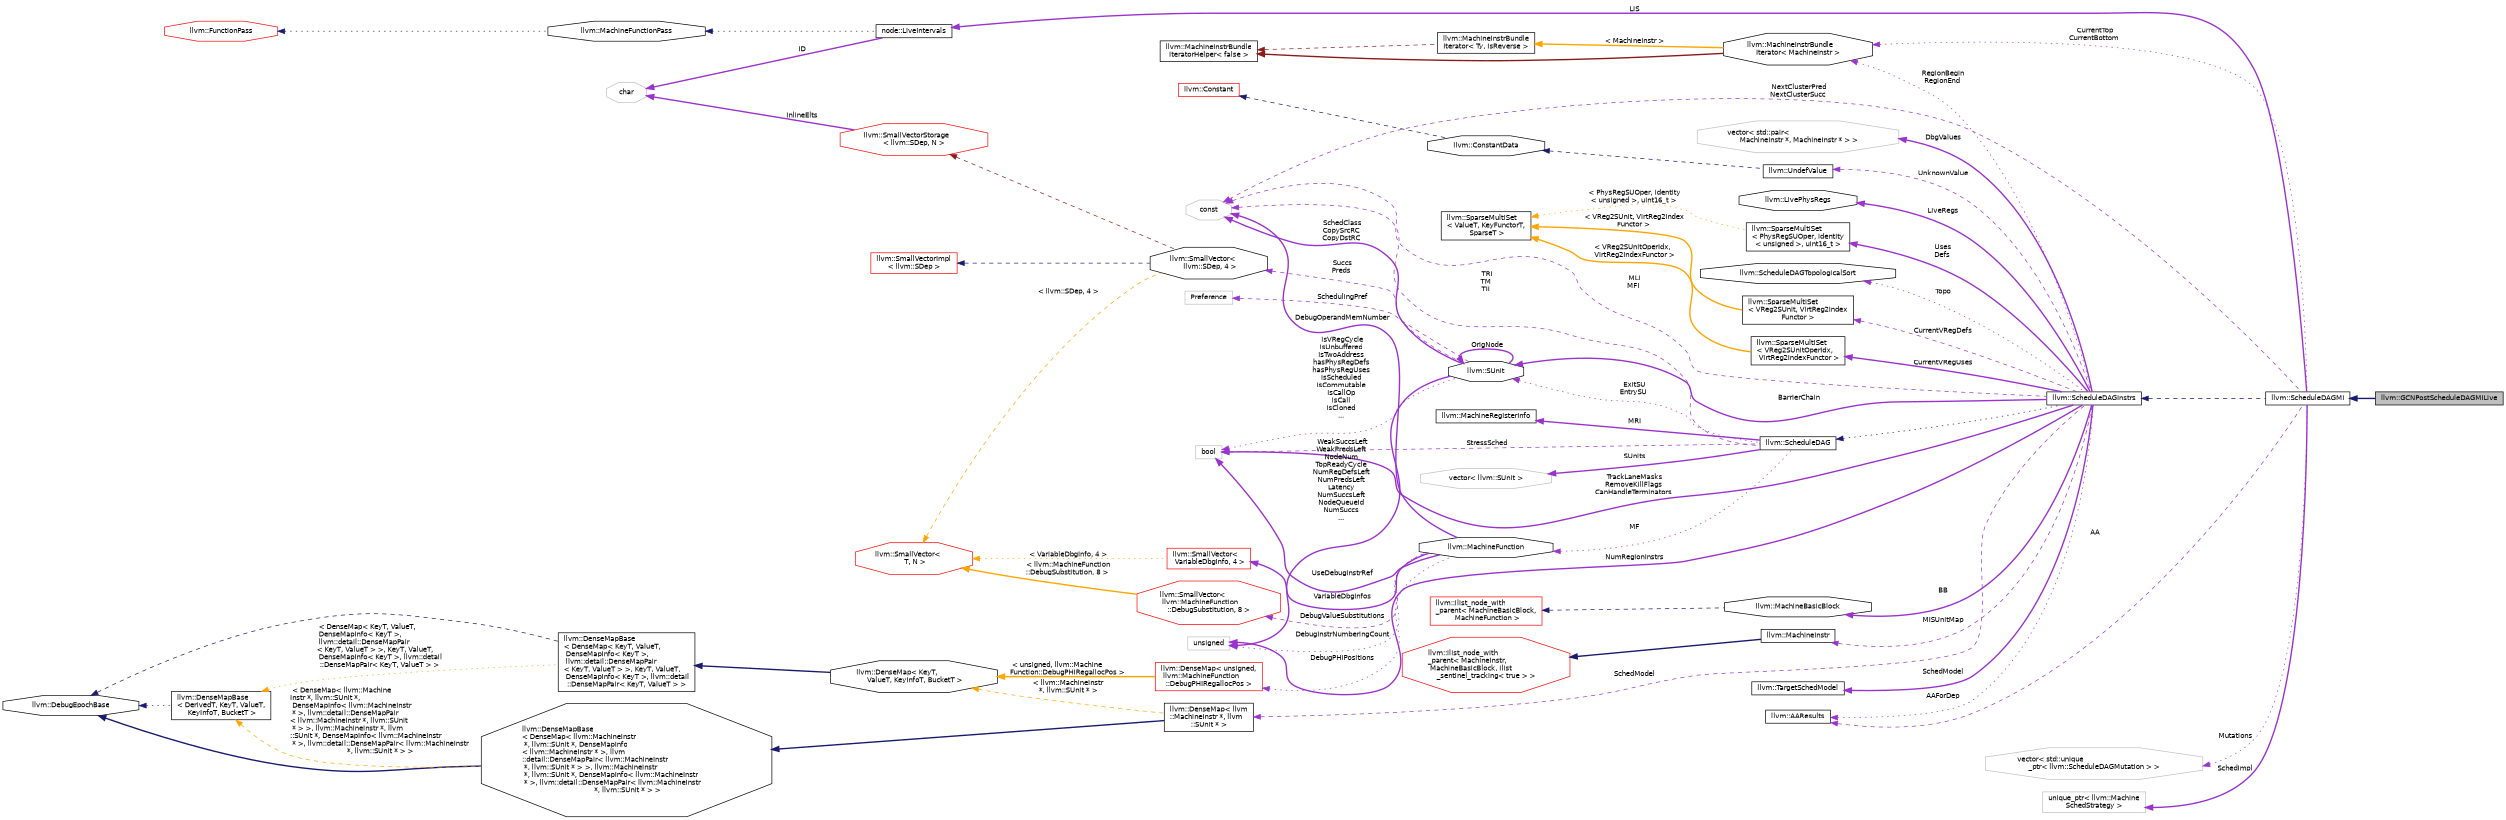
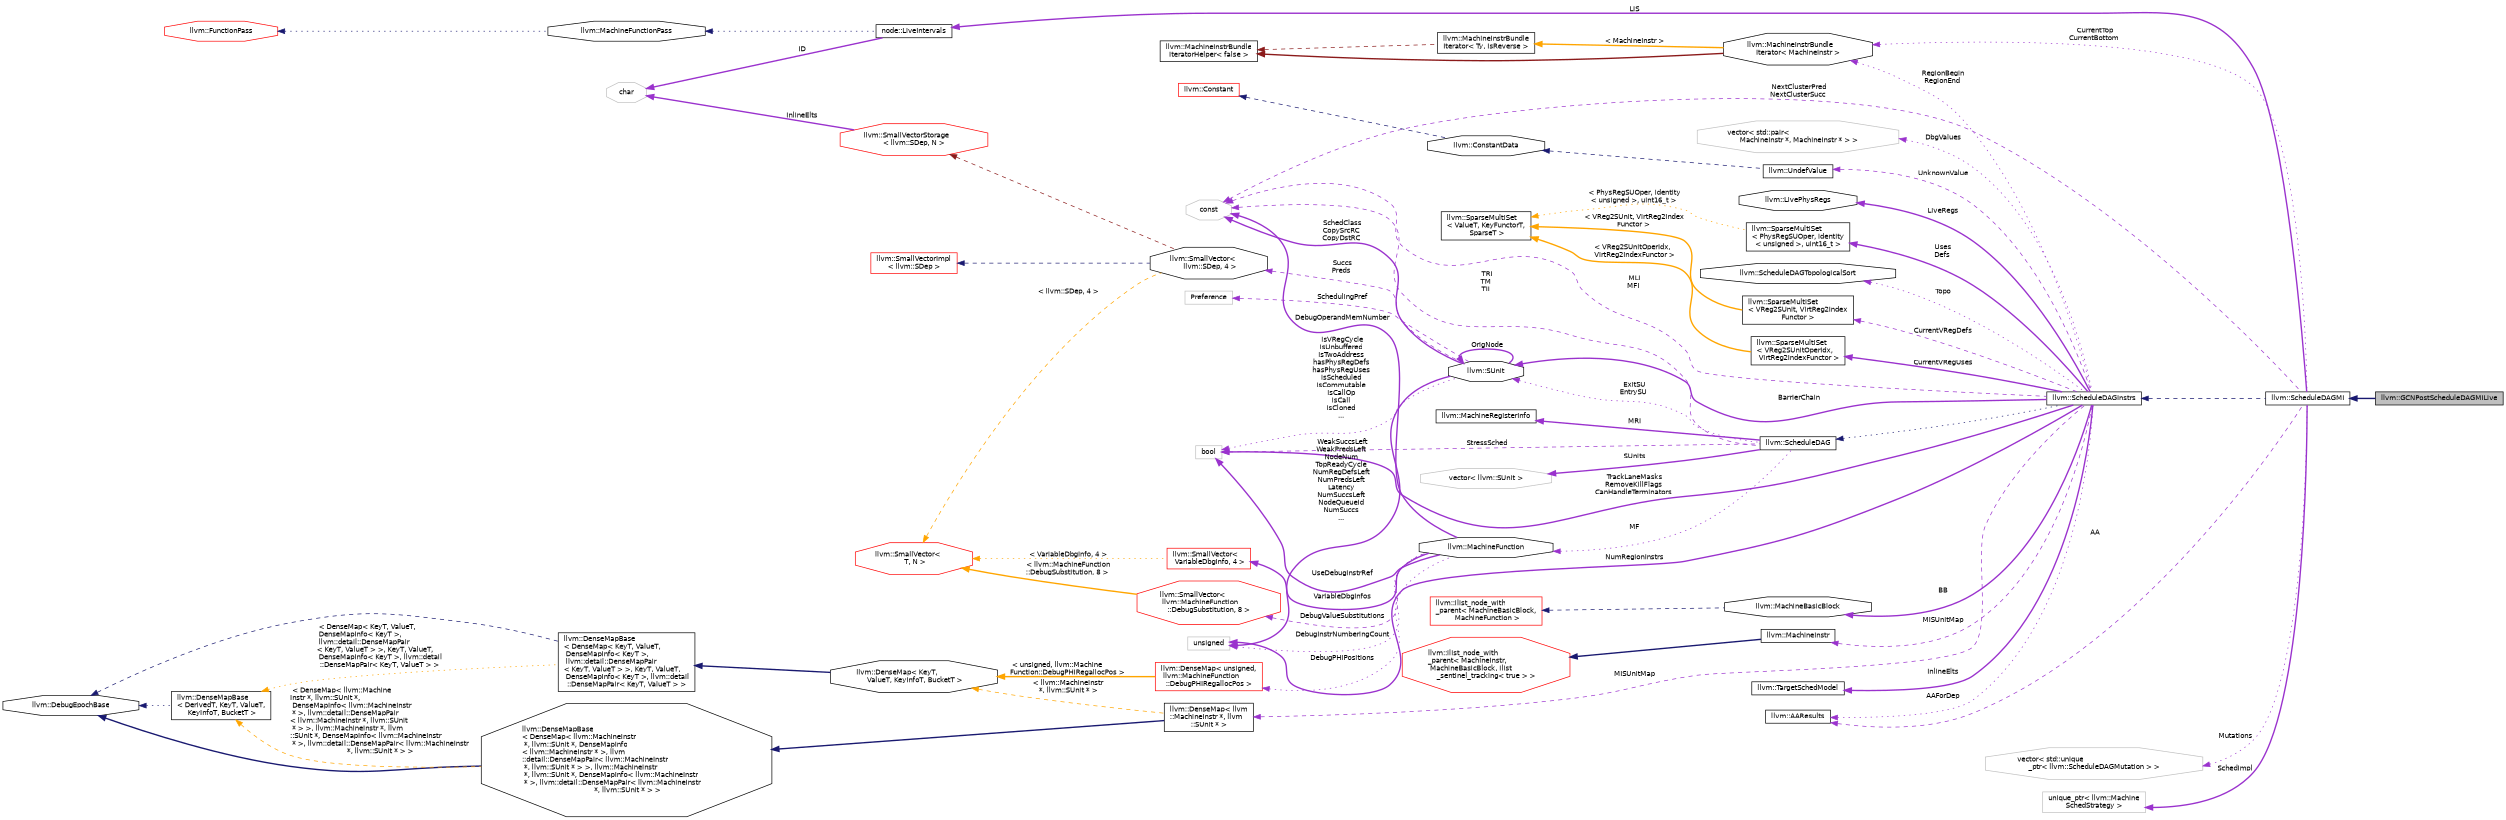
edge "llvm::ScheduleDAGInstrs" -> "vector< std::pair< MachineInstr *, MachineInstr * > >": style bold -> dotted
edge "llvm::ScheduleDAGInstrs" -> "llvm::TargetSchedModel": label " SchedModel" -> " InlineElts"
edge "llvm::ScheduleDAGInstrs" -> "llvm::DenseMap< llvm ::MachineInstr *, llvm ::SUnit * >": label " SchedModel" -> " MISUnitMap"
